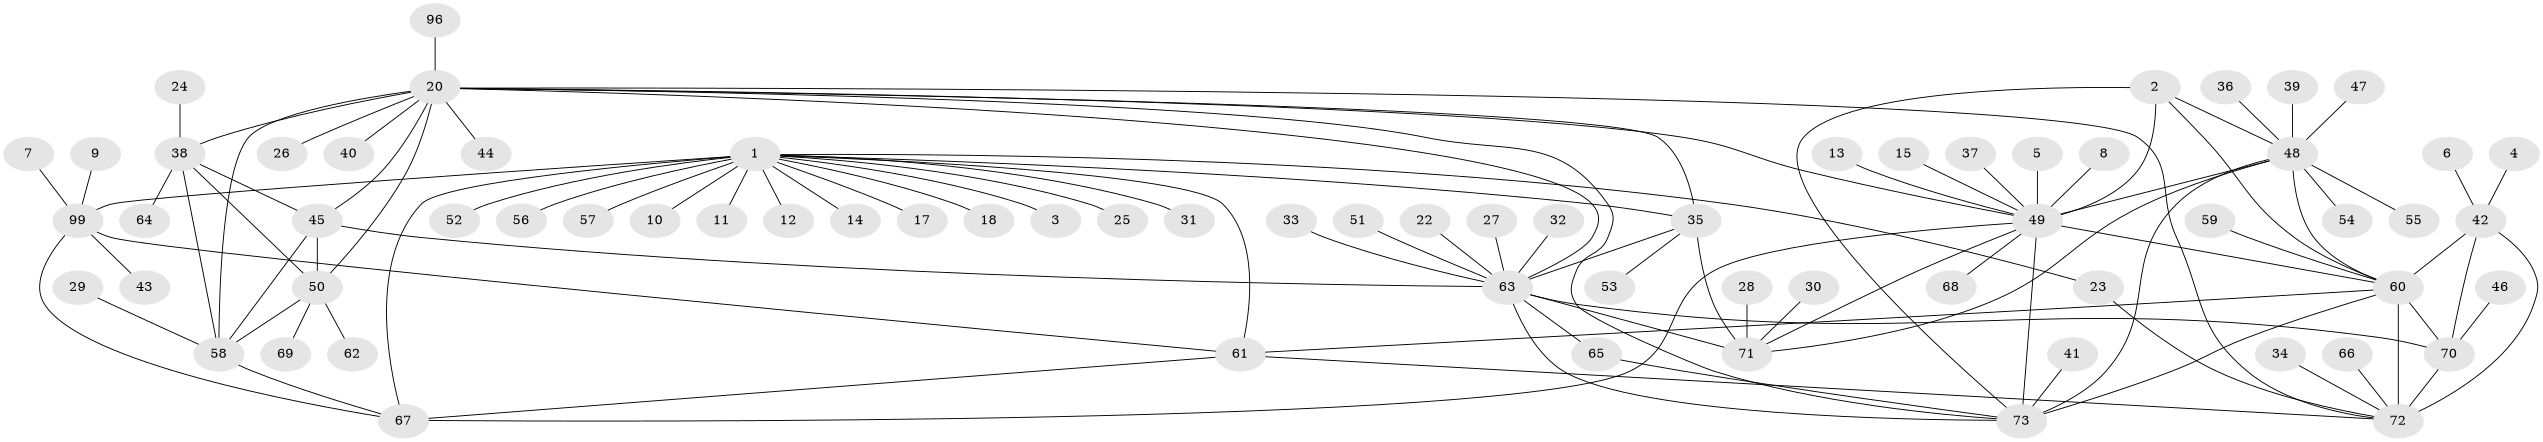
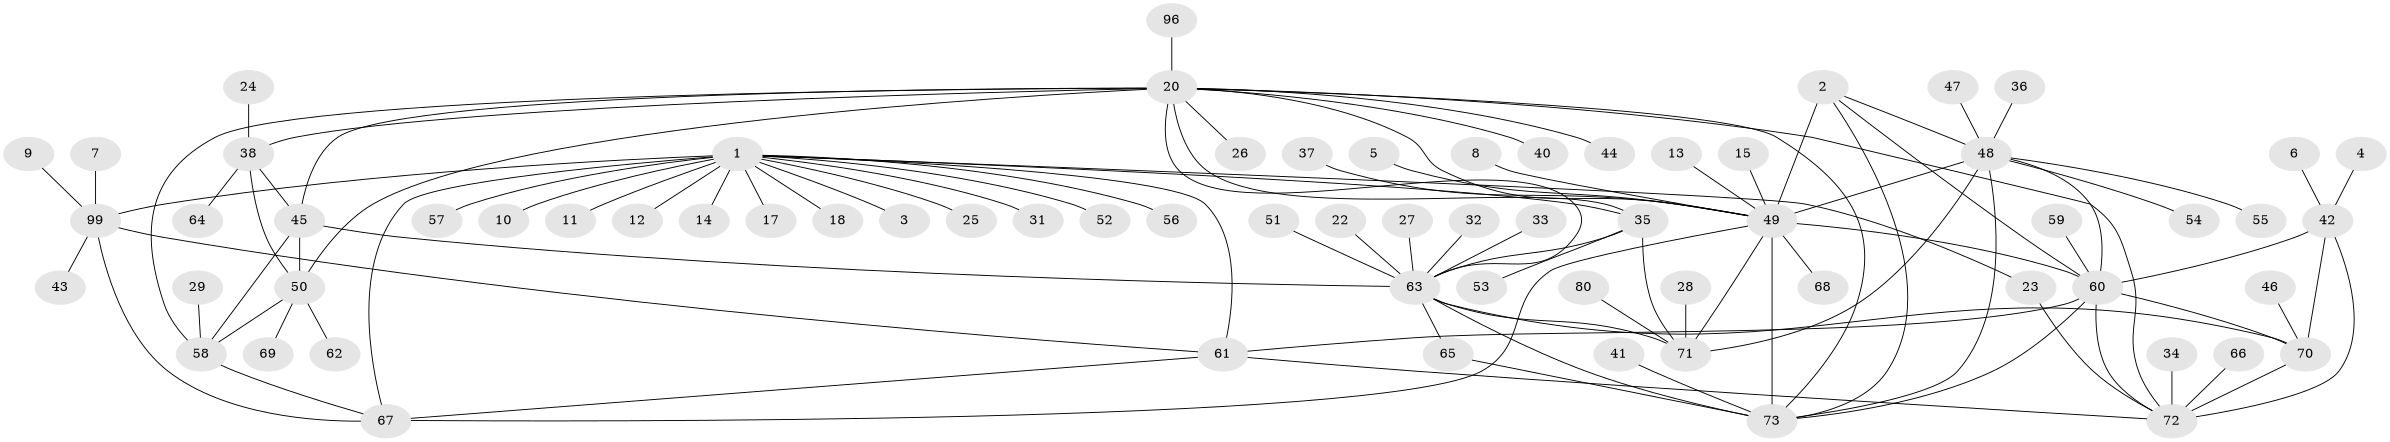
node "39": removed
edge "38" -- "58": removed
node "30": label "30" -> "80"
